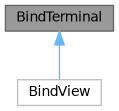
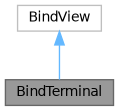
edge "BindView" -> "BindTerminal": reversed
